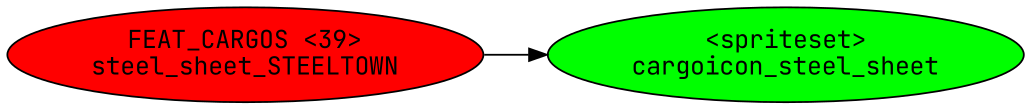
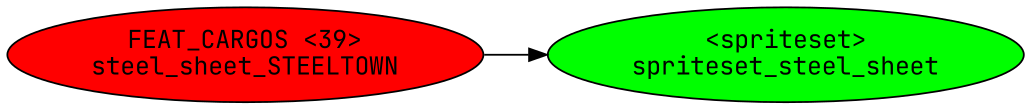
node "<spriteset> cargoicon_steel_sheet": label "<spriteset> cargoicon_steel_sheet" -> "<spriteset> spriteset_steel_sheet"
